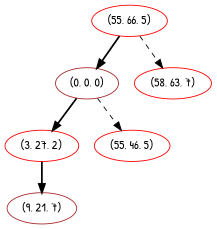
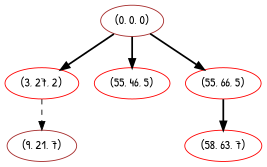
edge "(55, 66, 5)" -> "(0, 0, 0)": reversed
edge "(55, 66, 5)" -> "(58, 63, 7)": style dashed -> bold
edge "(0, 0, 0)" -> "(55, 46, 5)": style dashed -> bold
edge "(3, 27, 2)" -> "(9, 21, 7)": style bold -> dashed
